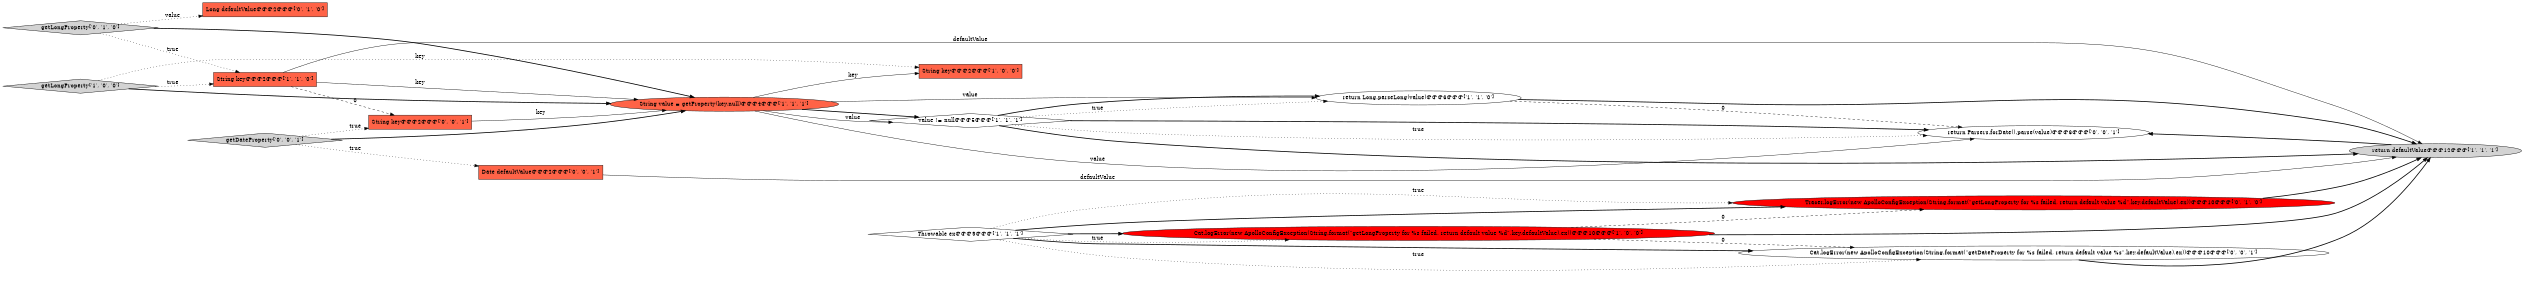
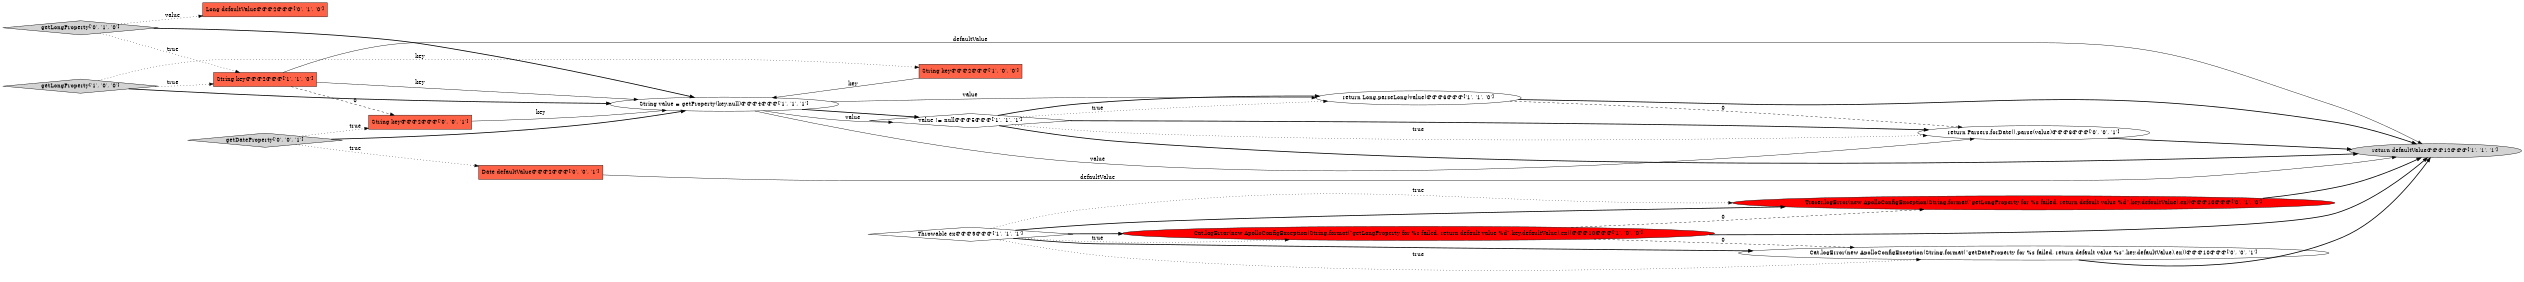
edge "String value = getProperty(key,null)@@@4@@@['1', '1', '1']" -> "String key@@@2@@@['1', '0', '0']": reversed
node "String value = getProperty(key,null)@@@4@@@['1', '1', '1']": fillcolor tomato -> white
edge "return defaultValue@@@12@@@['1', '1', '1']" -> "return Parsers.forDate().parse(value)@@@6@@@['0', '0', '1']": reversed
